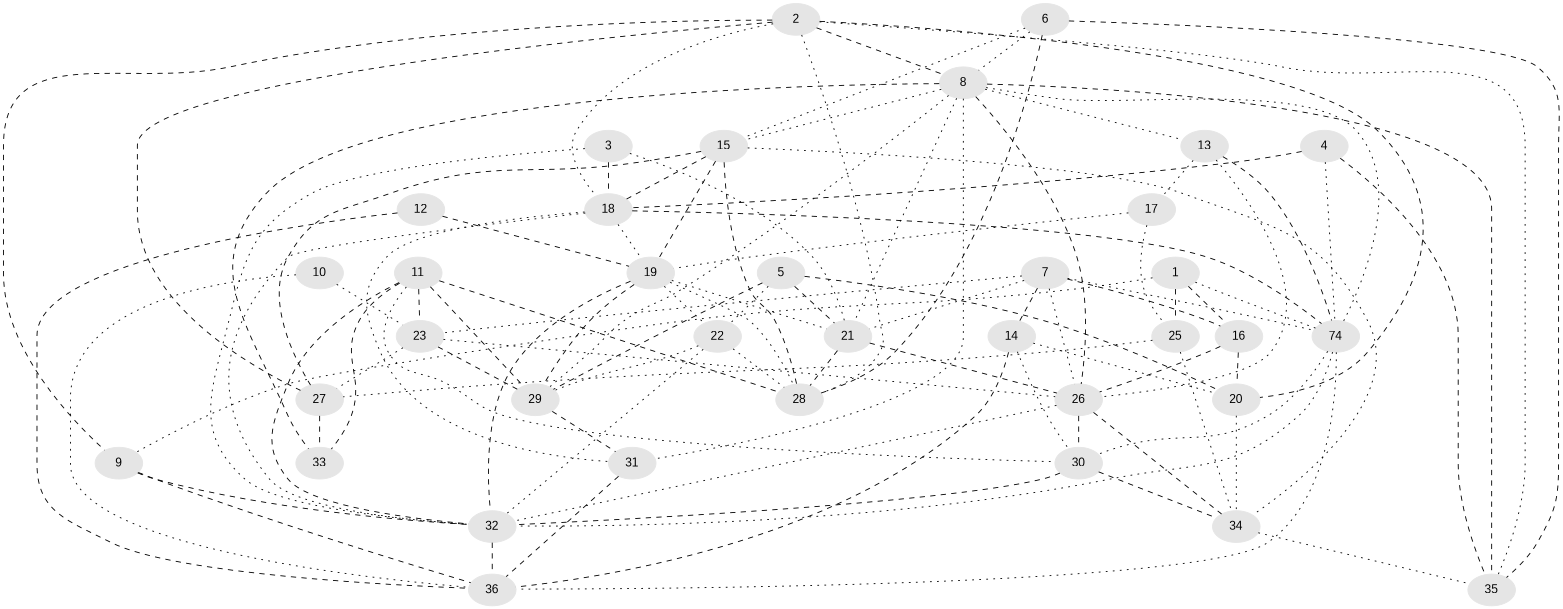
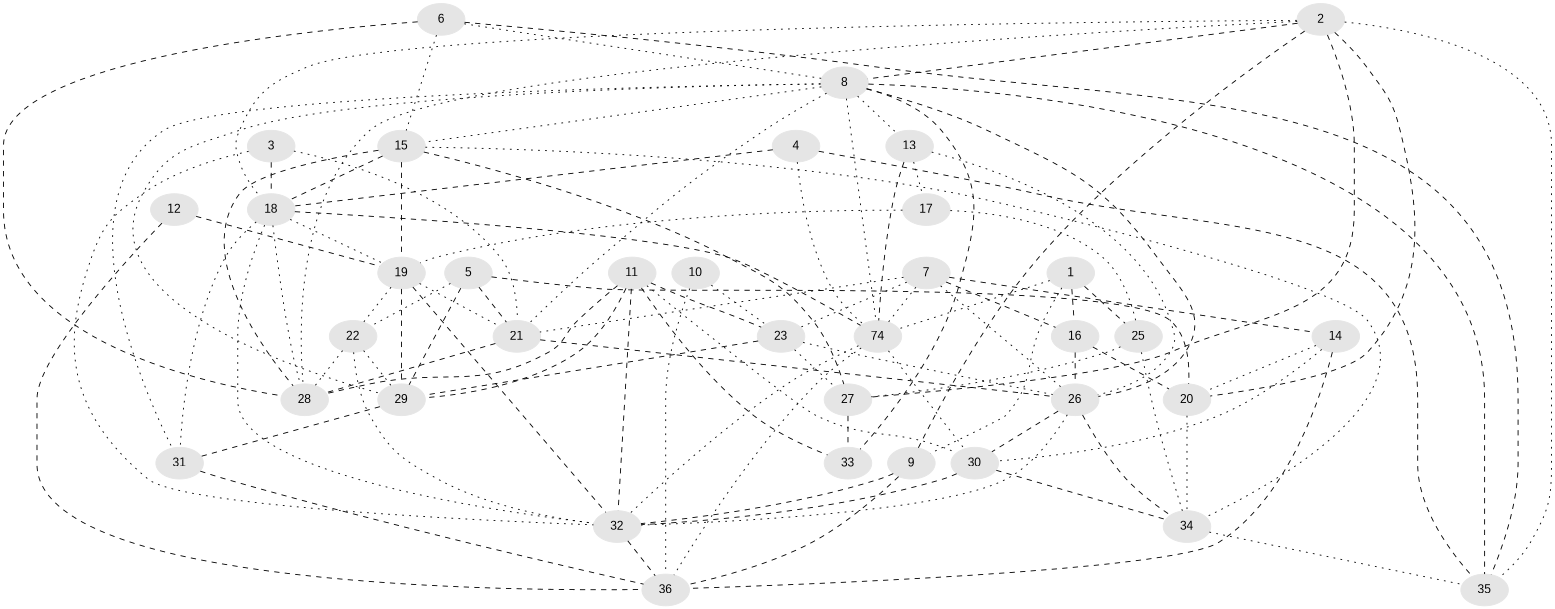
edge "19" -- "28": now "18" -- "28"
